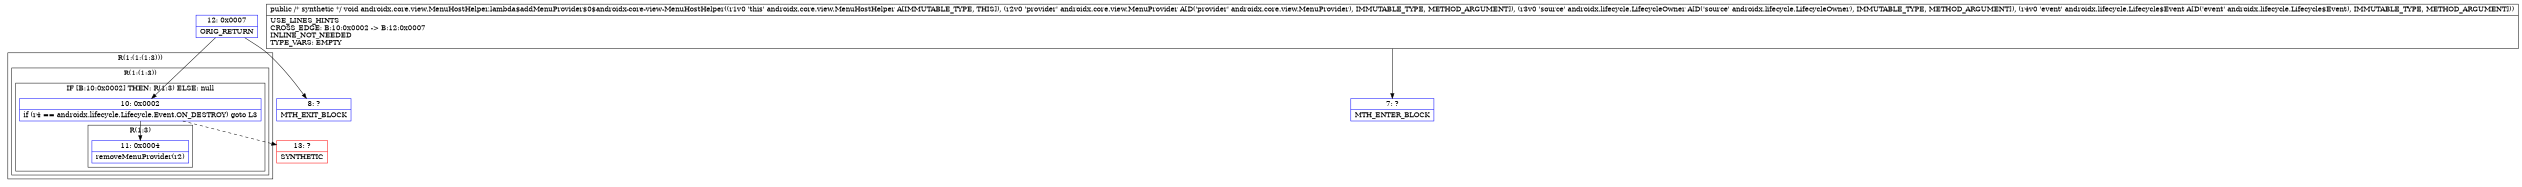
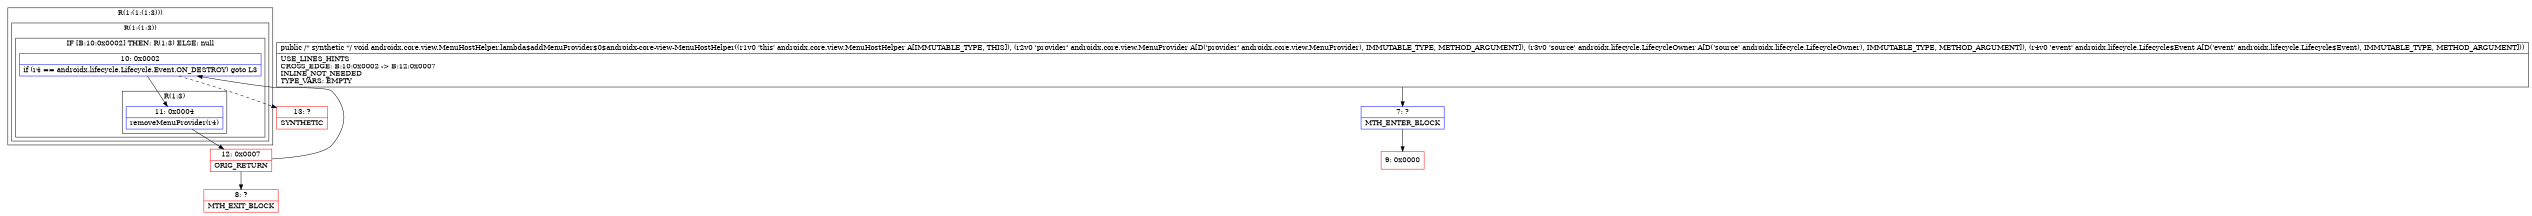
node "12: 0x0007": color blue -> red
node "8: ?": color blue -> red
edge "11: 0x0004" -> "12: 0x0007": added
node "11: 0x0004": text "removeMenuProvider(r2)" -> "removeMenuProvider(r4)"
node "9: 0x0000": added
